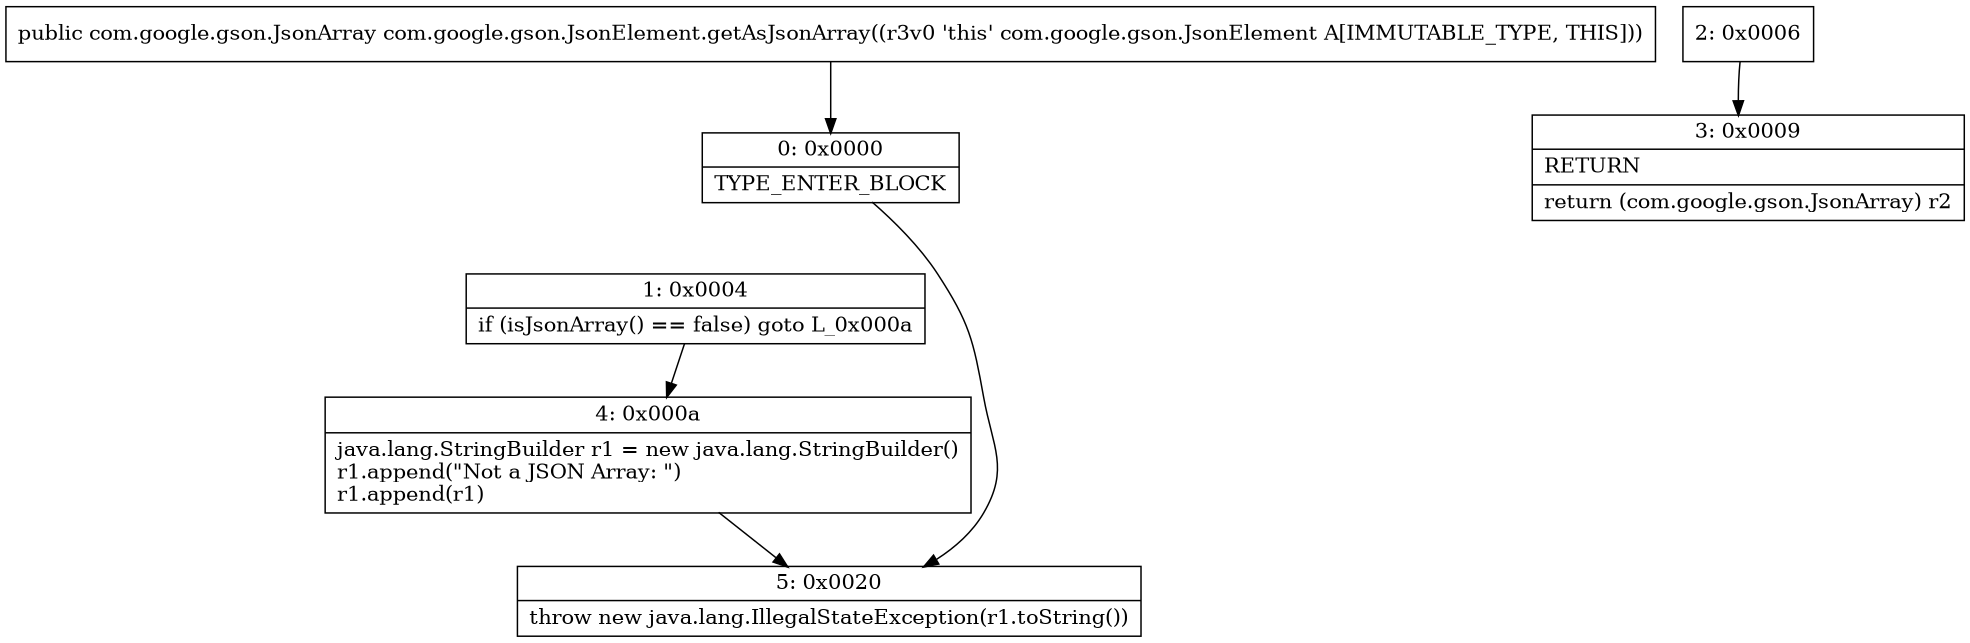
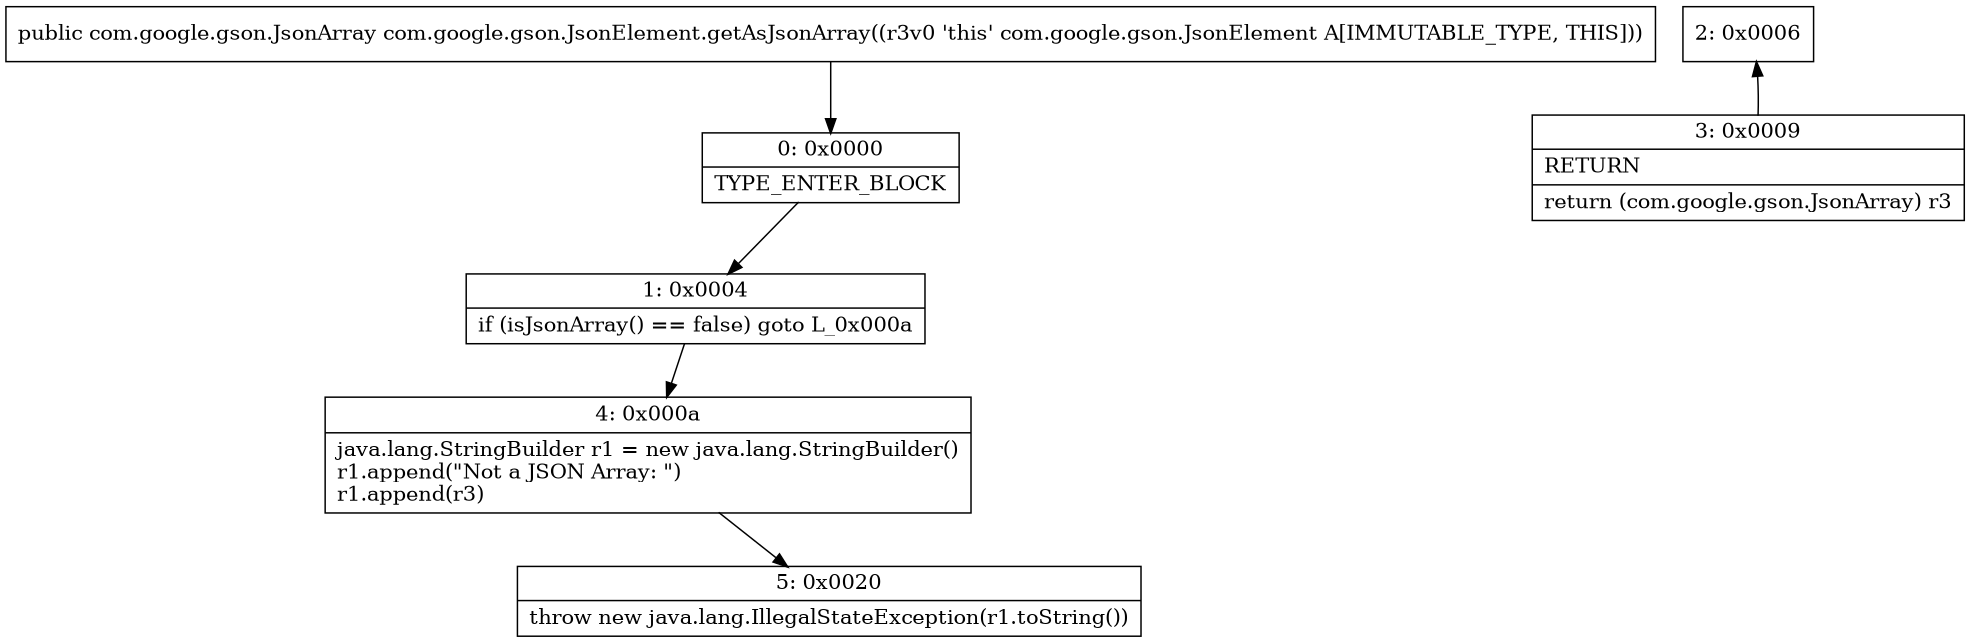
edge "2: 0x0006" -> "3: 0x0009": reversed
node "3: 0x0009": text "return (com.google.gson.JsonArray) r2" -> "return (com.google.gson.JsonArray) r3"
edge "0: 0x0000" -> "5: 0x0020": now "0: 0x0000" -> "1: 0x0004"
node "4: 0x000a": text "r1.append(r1)" -> "r1.append(r3)"
